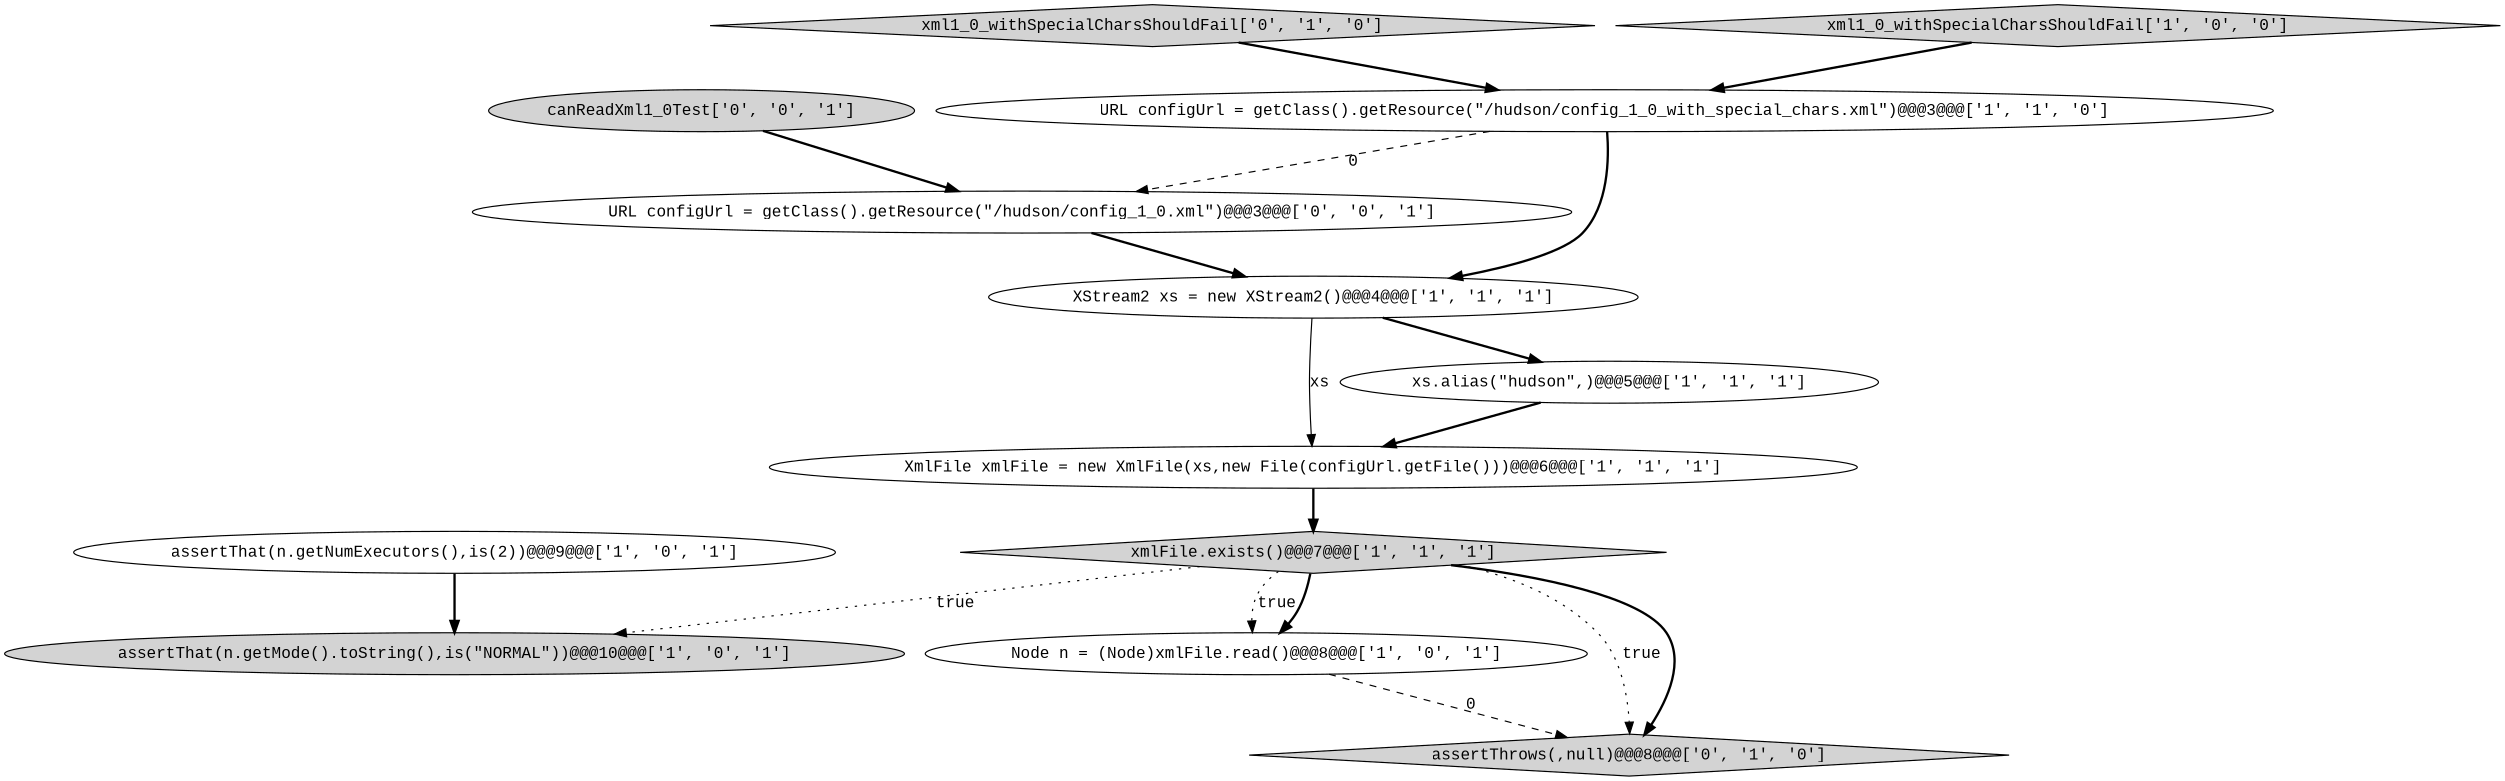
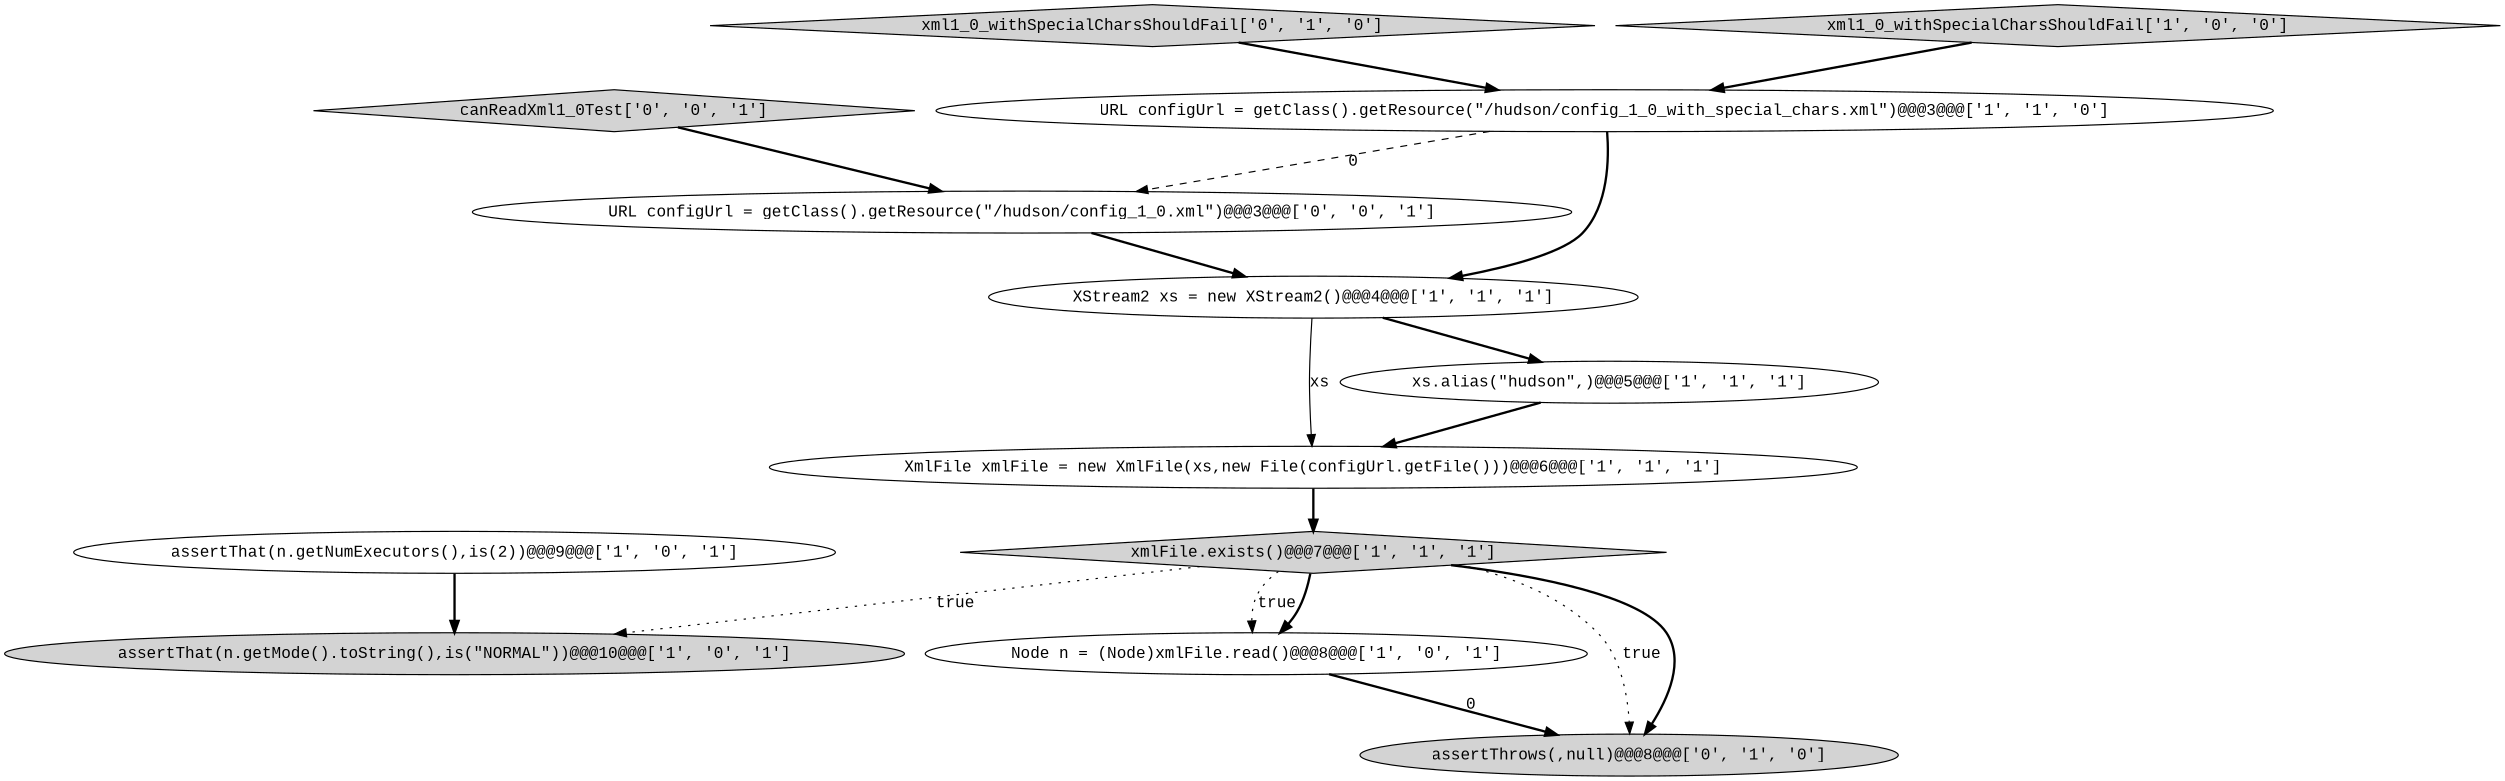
node "canReadXml1_0Test['0', '0', '1']": shape ellipse -> diamond
edge "Node n = (Node)xmlFile.read()@@@8@@@['1', '0', '1']" -> "assertThrows(,null)@@@8@@@['0', '1', '0']": style dashed -> bold
node "assertThrows(,null)@@@8@@@['0', '1', '0']": shape diamond -> ellipse
